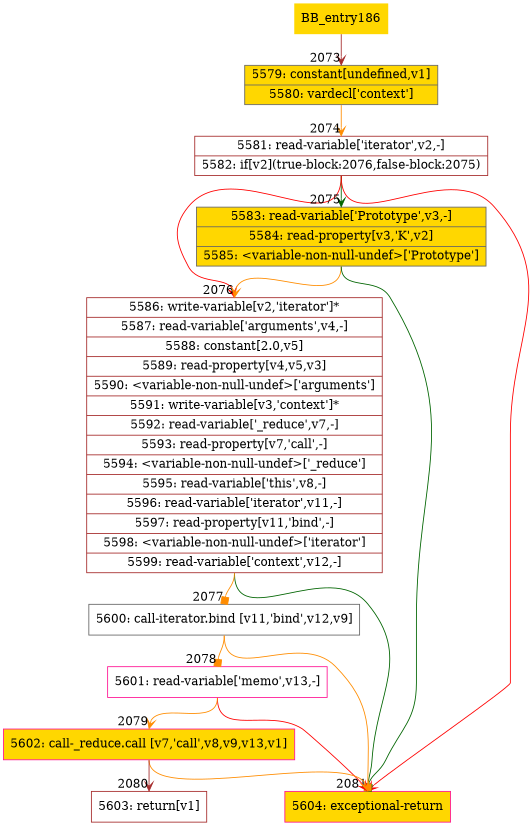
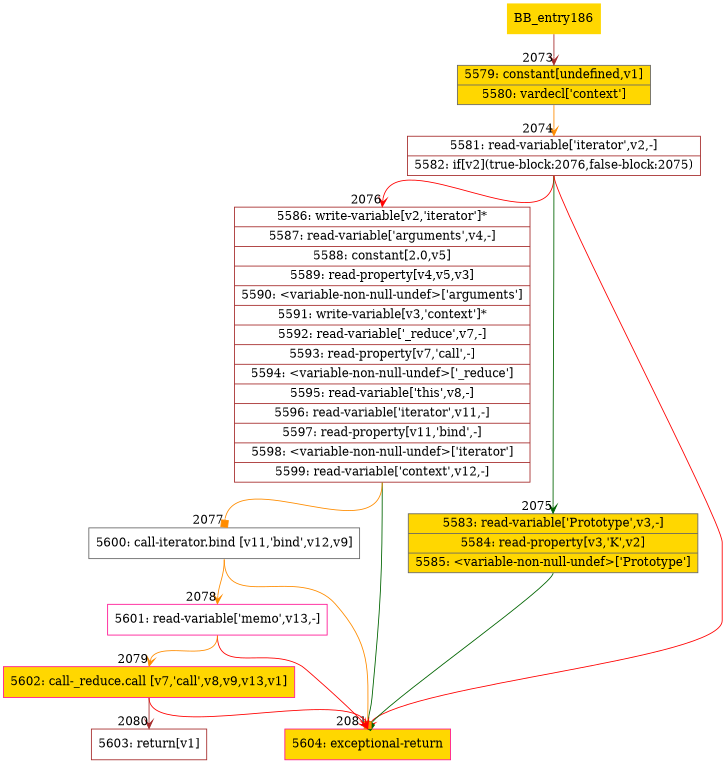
edge "5583: read-variable['Prototype',v3,-]" -> "5586: write-variable[v2,'iterator']*": removed
edge "5600: call-iterator.bind [v11,'bind',v12,v9]" -> "5601: read-variable['memo',v13,-]": arrowhead box -> vee
edge "5602: call-_reduce.call [v7,'call',v8,v9,v13,v1]" -> "5604: exceptional-return": color darkorange -> red
